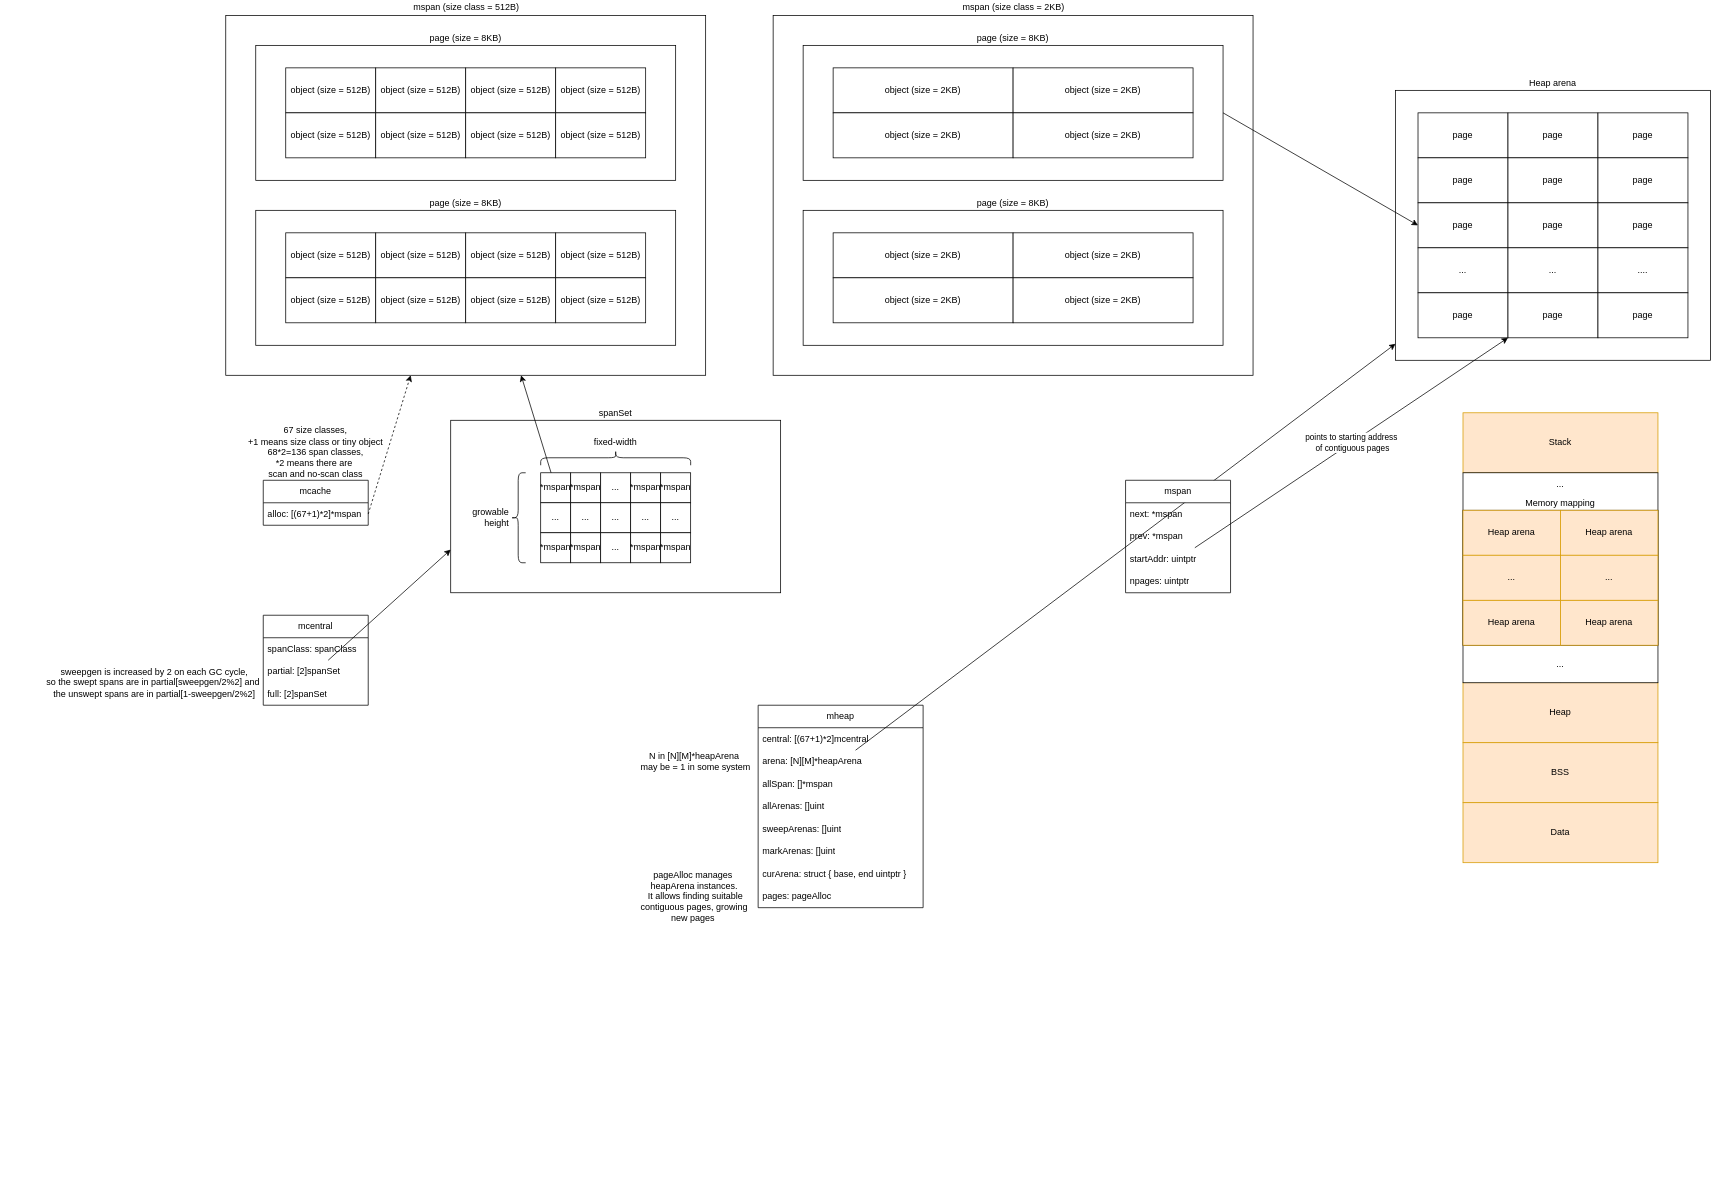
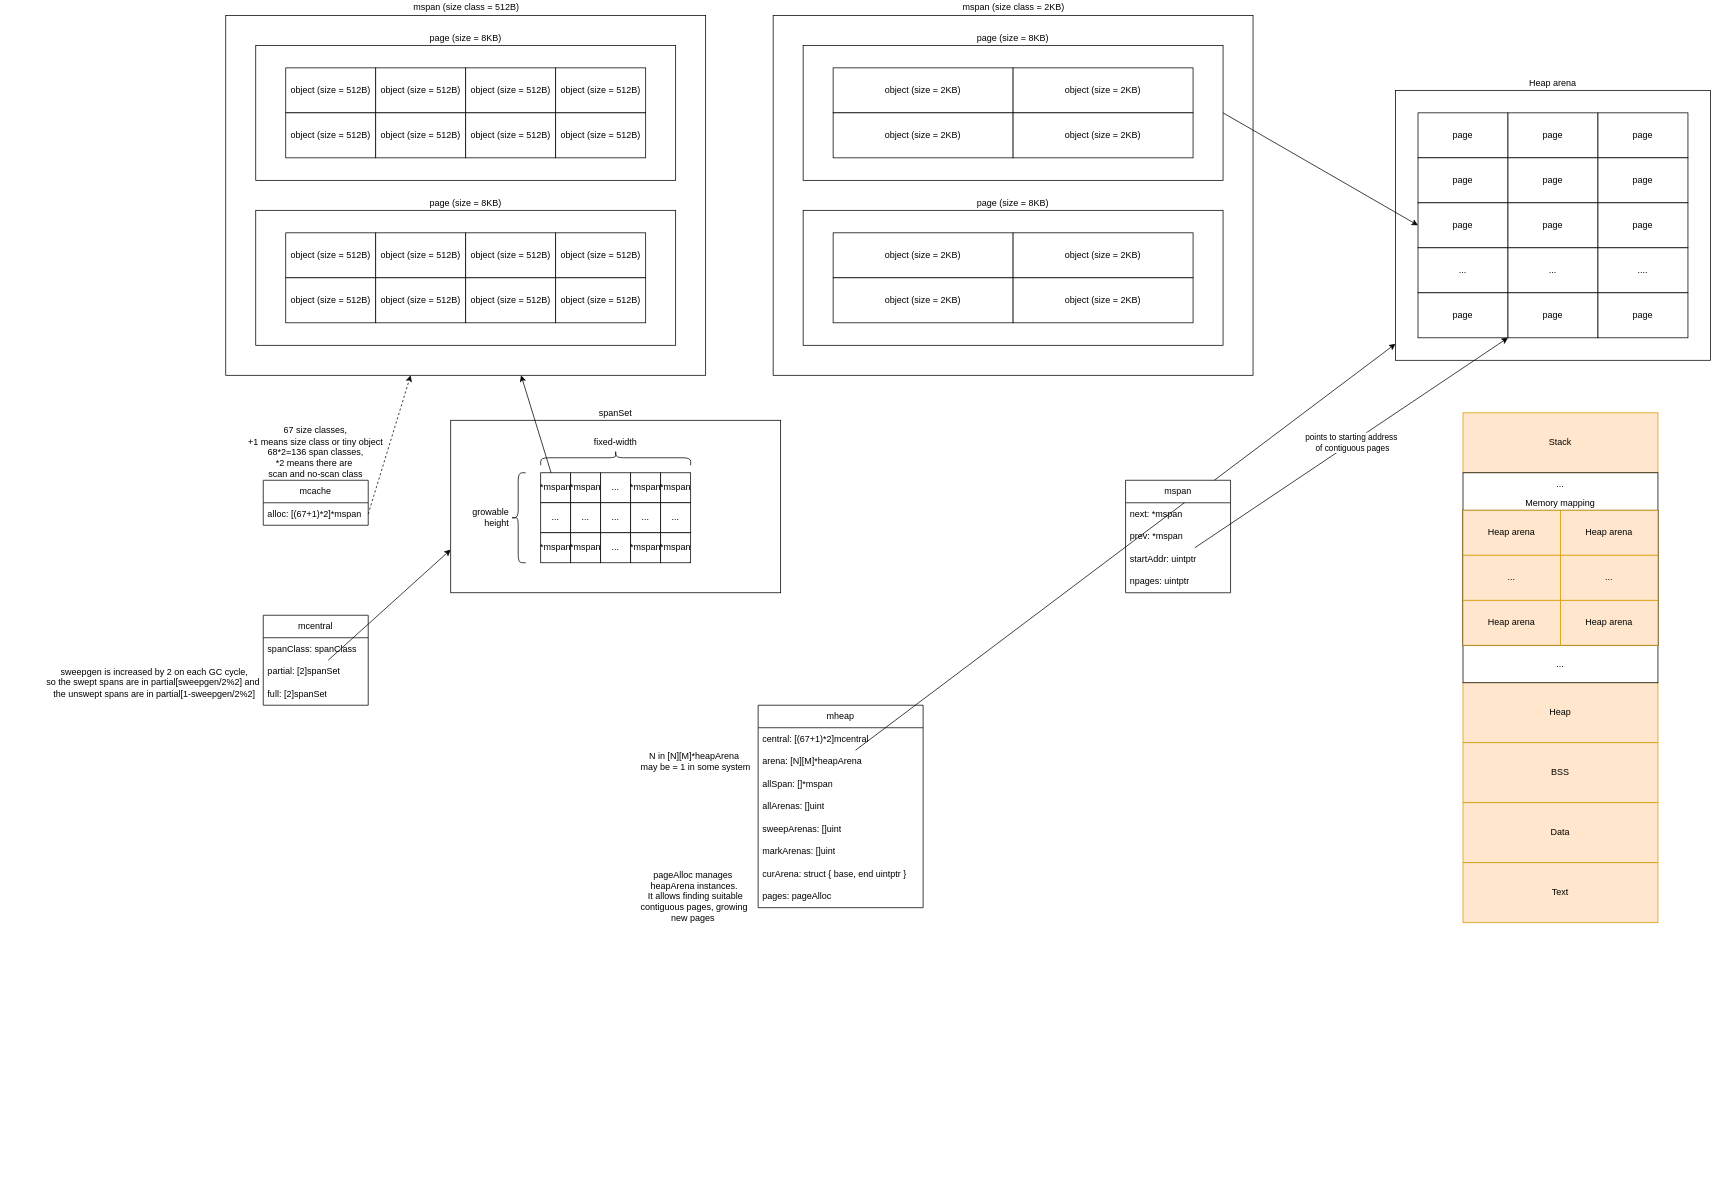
node "Text": added
